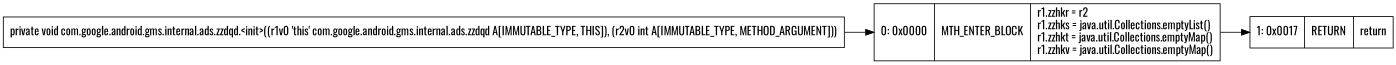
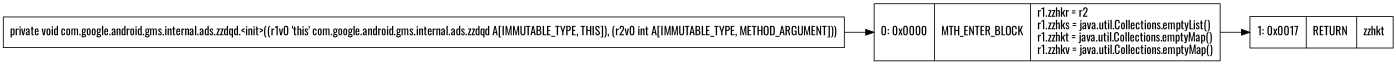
node "1: 0x0017": text "return" -> "zzhkt"
